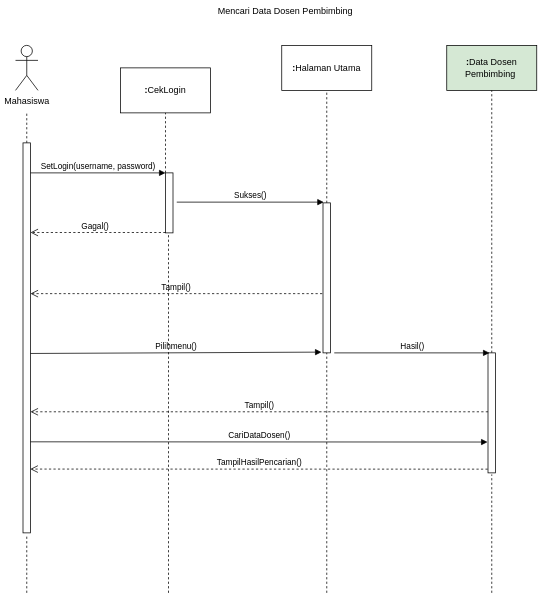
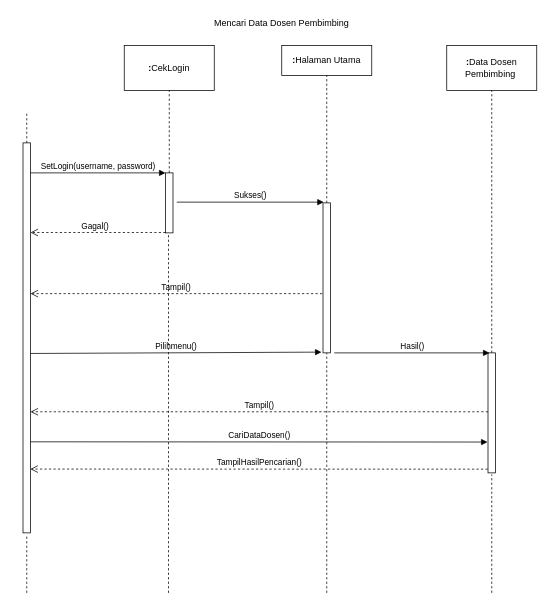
node "Mencari Data Dosen Pembimbing": moved (285, 12) -> (282, 23)
node "Mahasiswa": removed
node ":Halaman Utama": size 90x45 -> 90x30
node ":Data Dosen Pembimbing": fillcolor #d5e8d4 -> #ffffff
node ":CekLogin": moved (165, 90) -> (169, 68)
